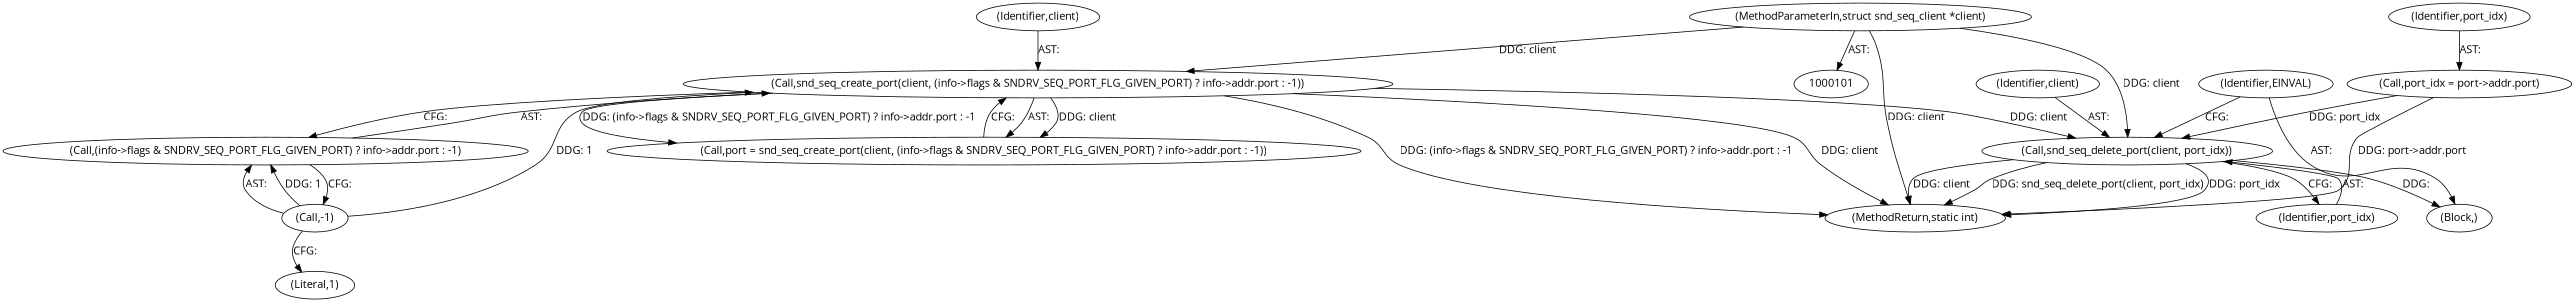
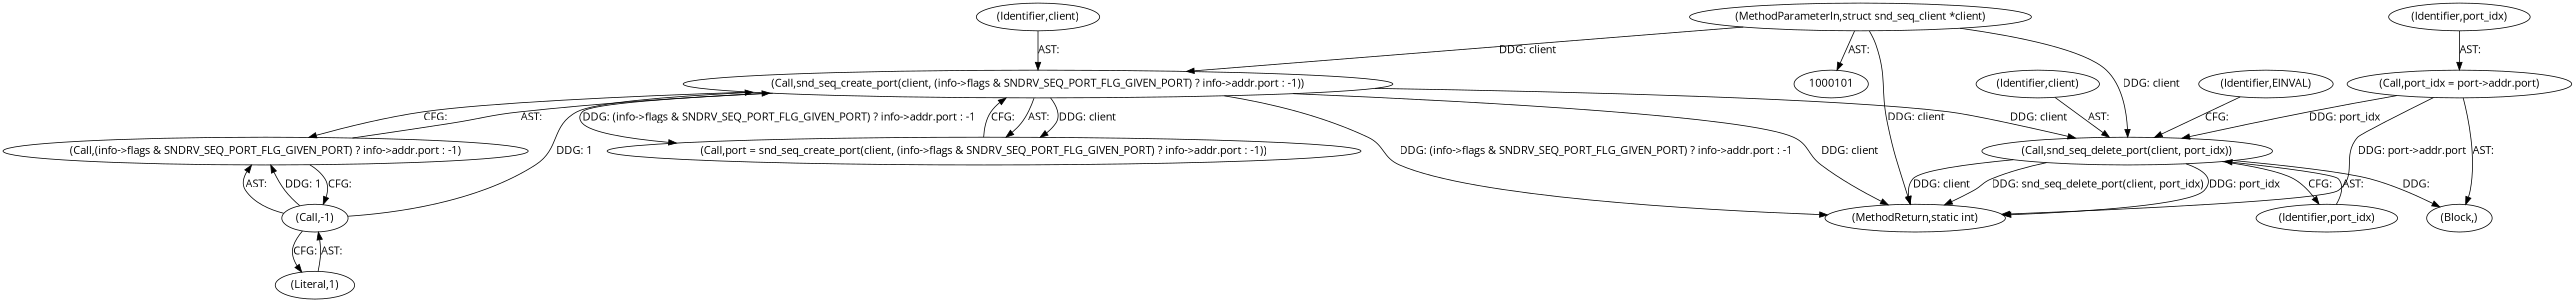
edge "(Identifier,EINVAL)" -> "(Block,)": now "(Call,port_idx = port->addr.port)" -> "(Block,)"
edge "(Literal,1)" -> "(Call,-1)": added, label "AST:"
